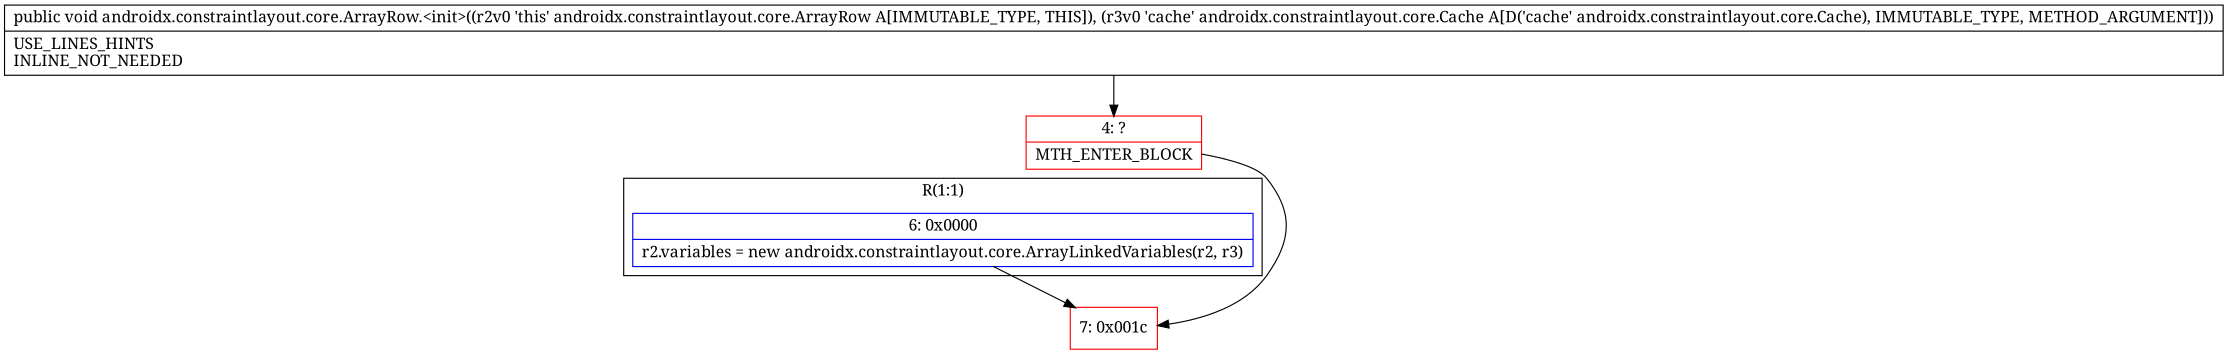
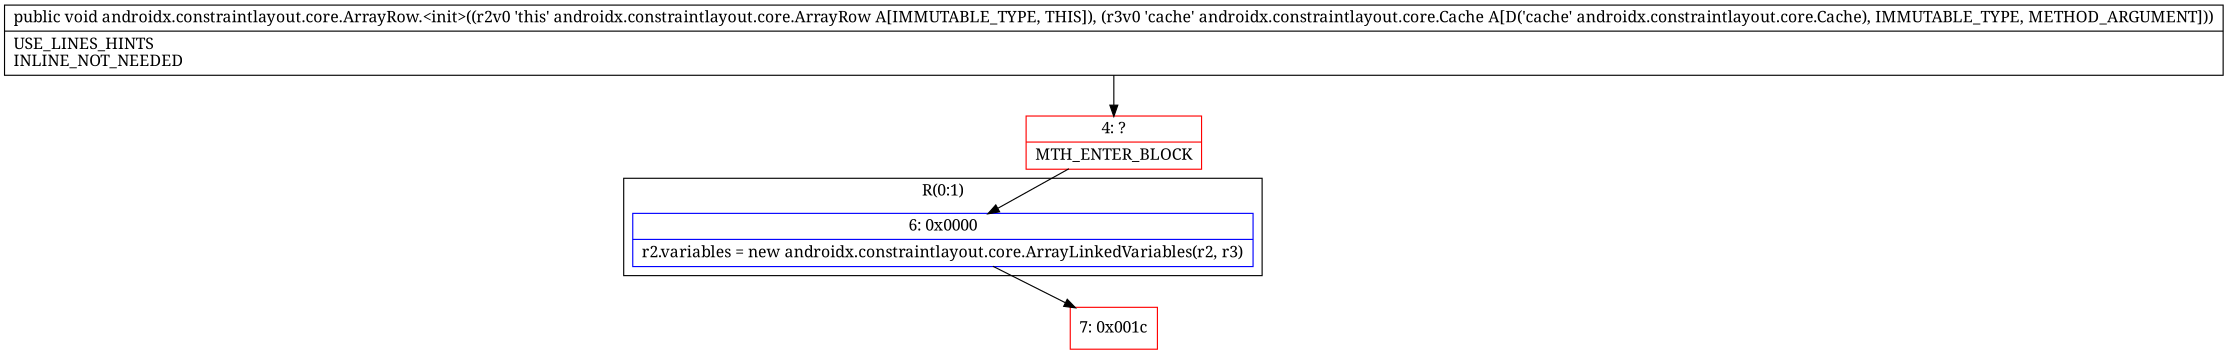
cluster "R(1:1)": label "R(1:1)" -> "R(0:1)"
edge "4: ?" -> "7: 0x001c": now "4: ?" -> "6: 0x0000"
